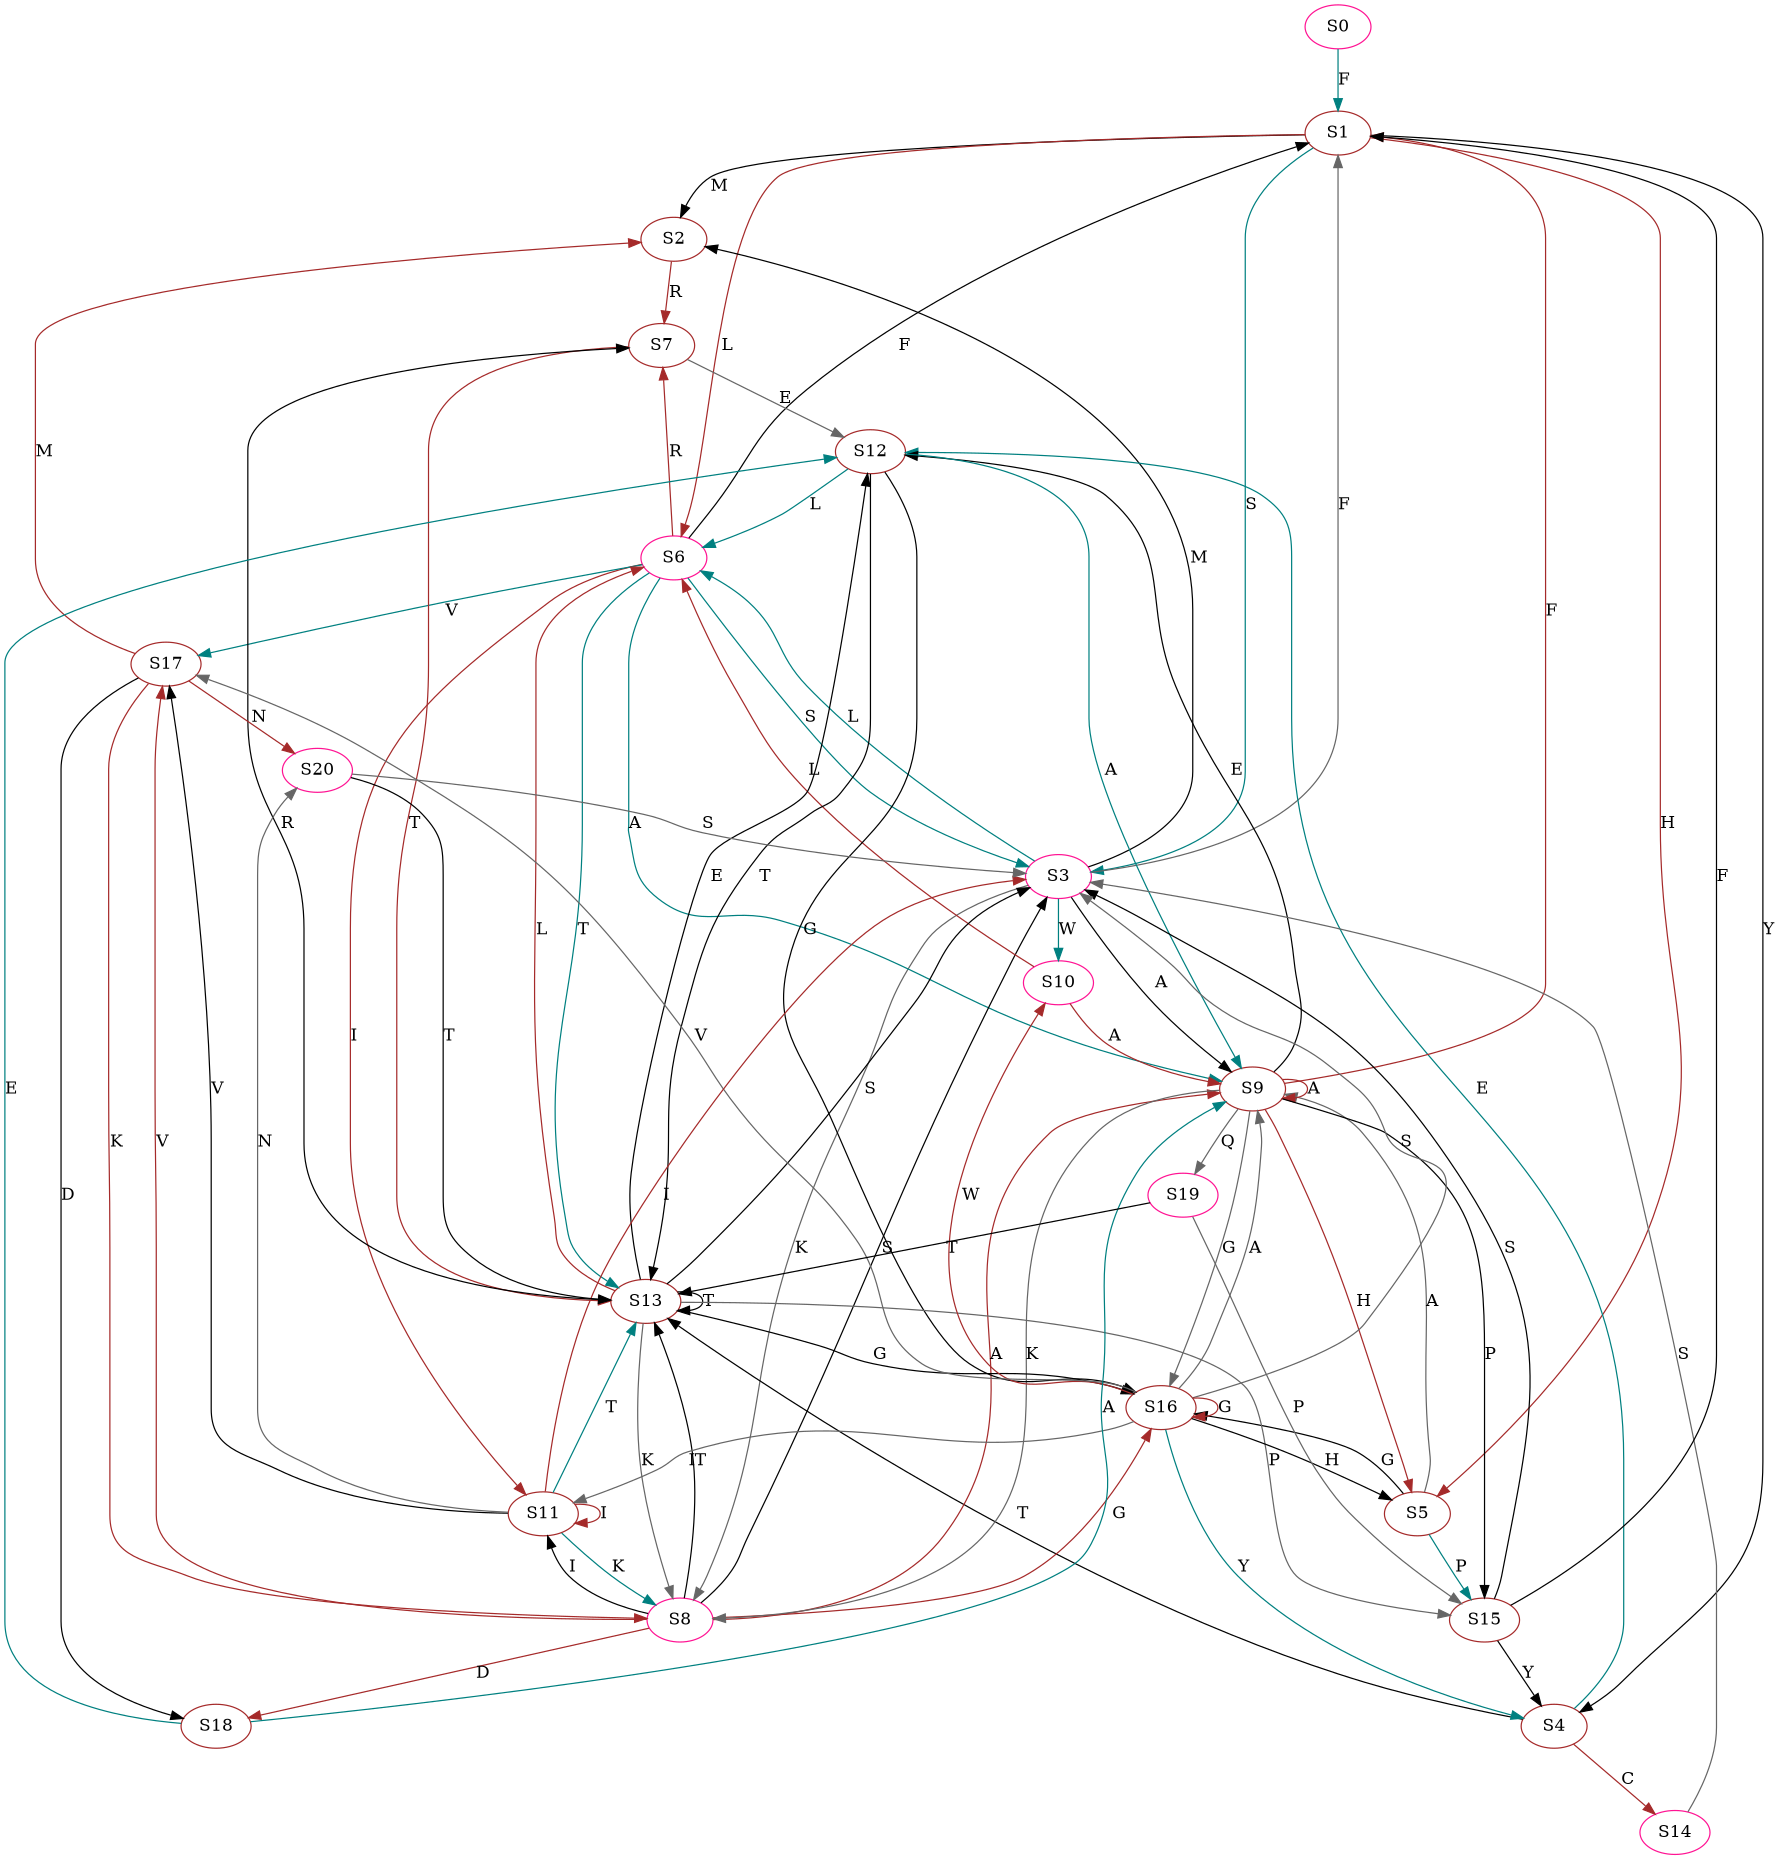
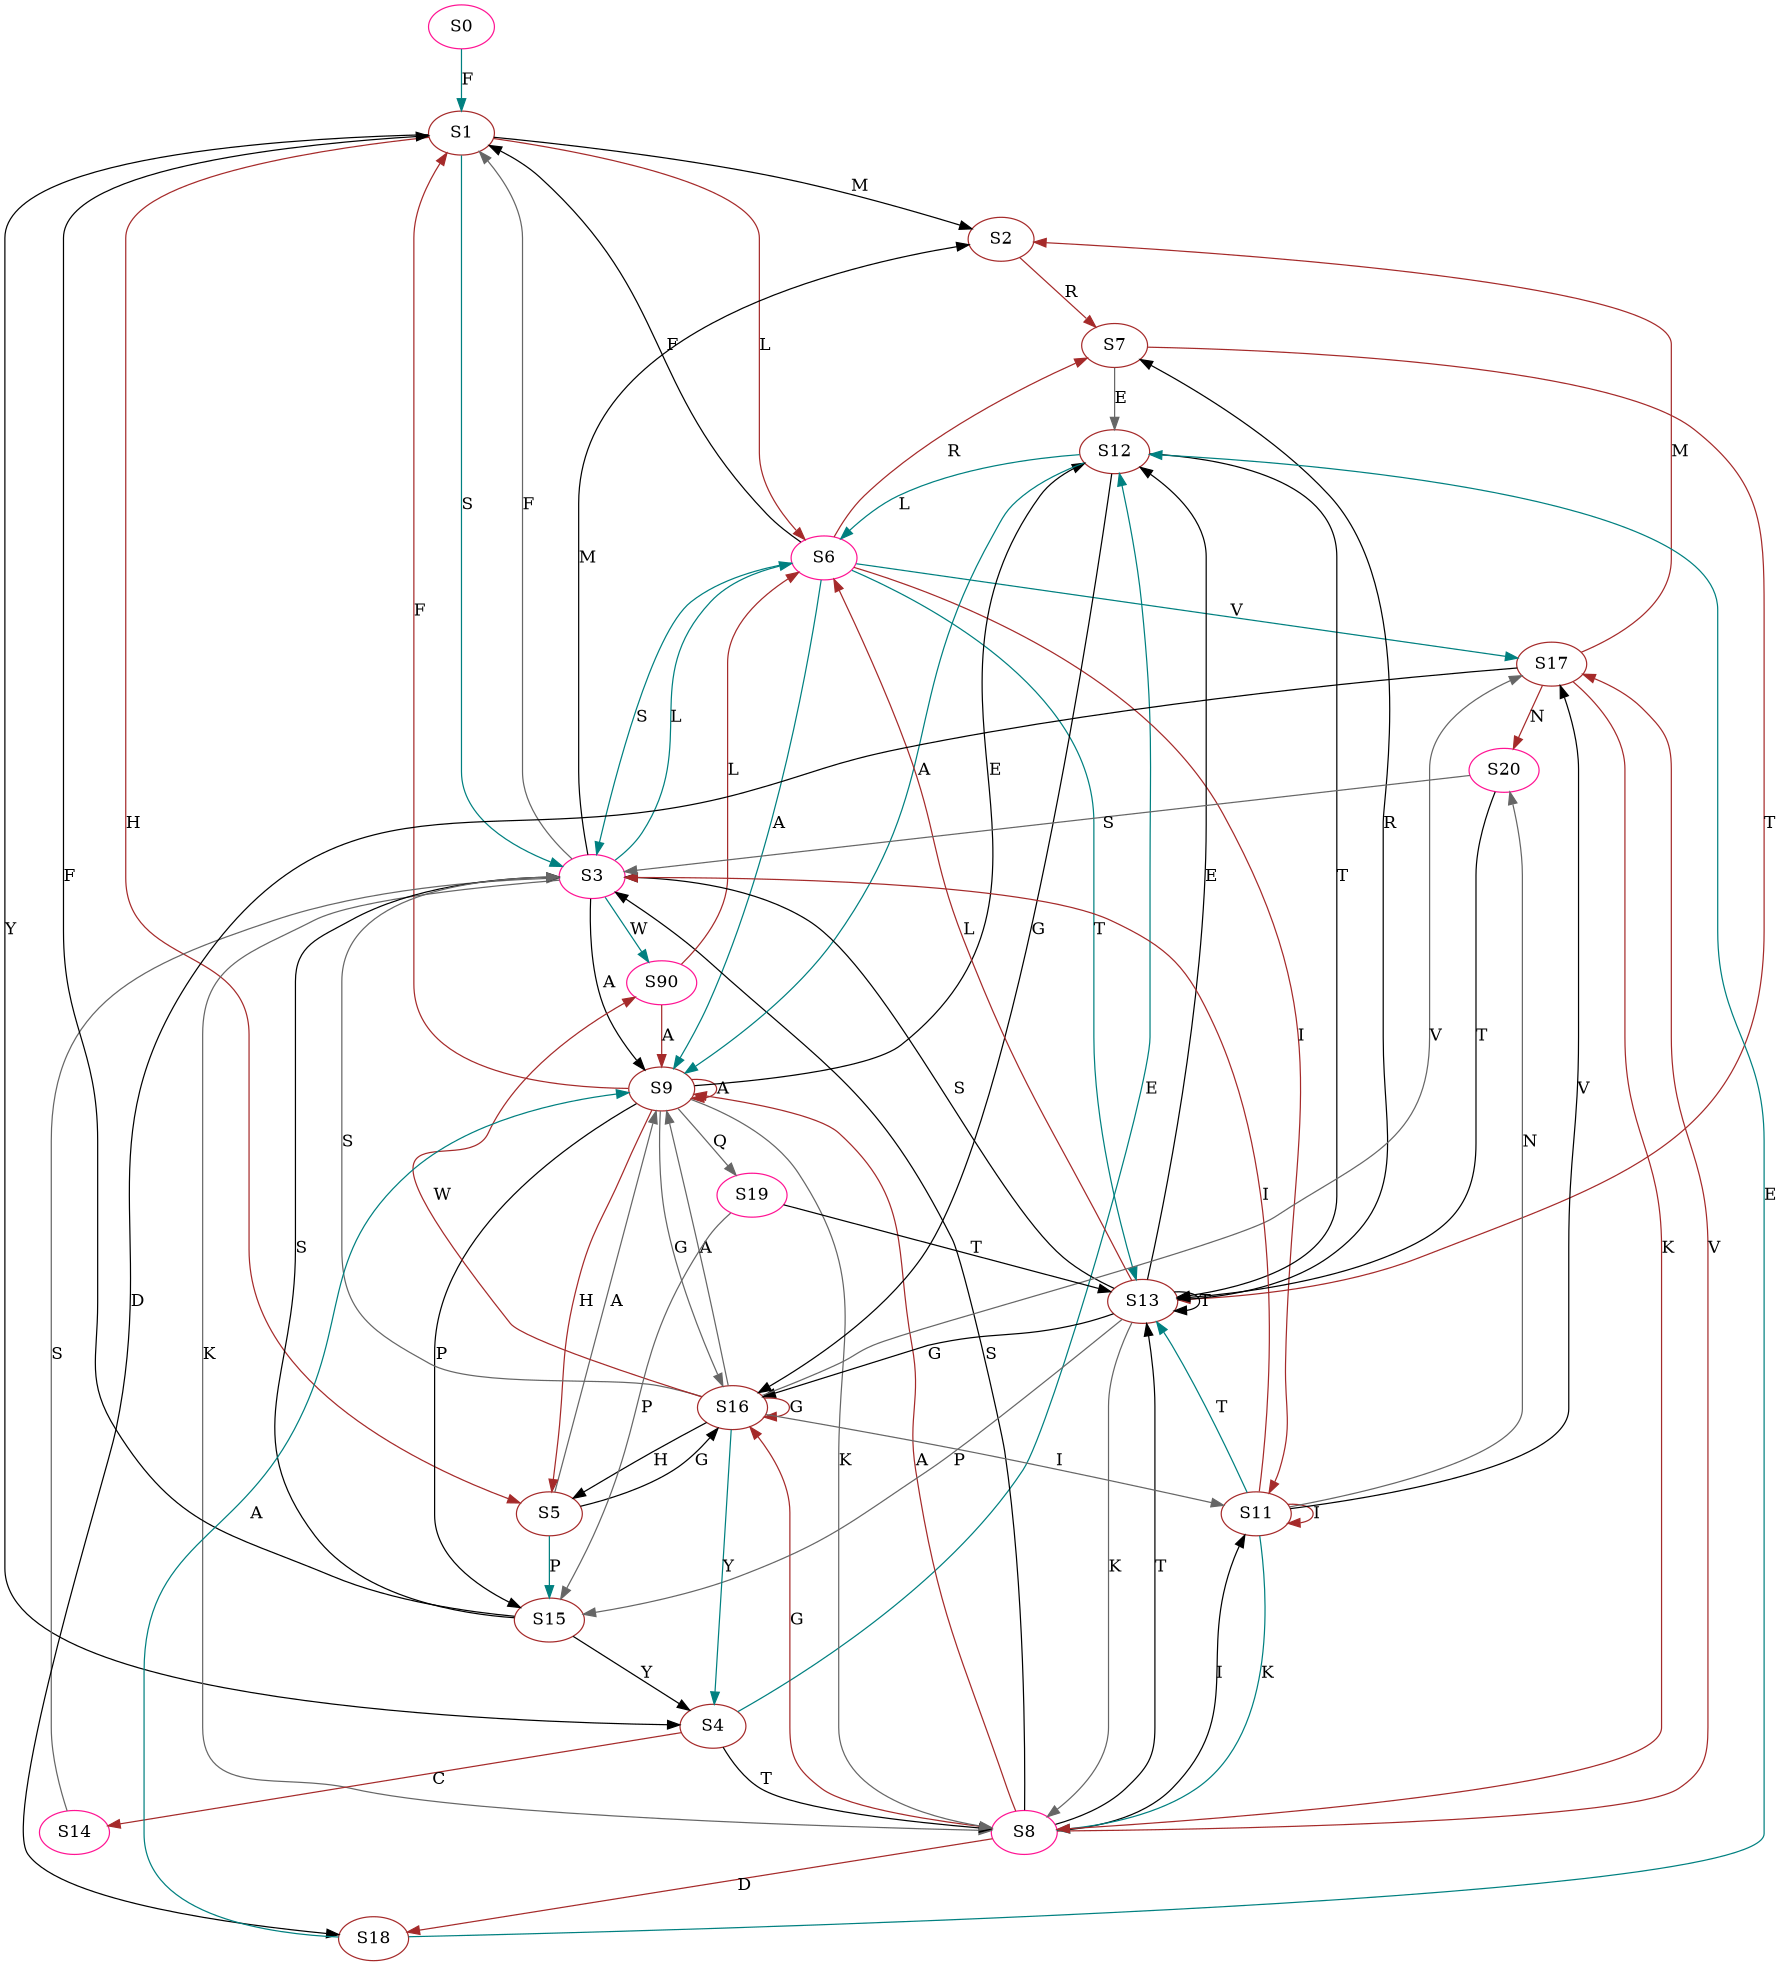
node "S10": label "S10" -> "S90"
edge "S4" -> "S13": now "S4" -> "S8"
